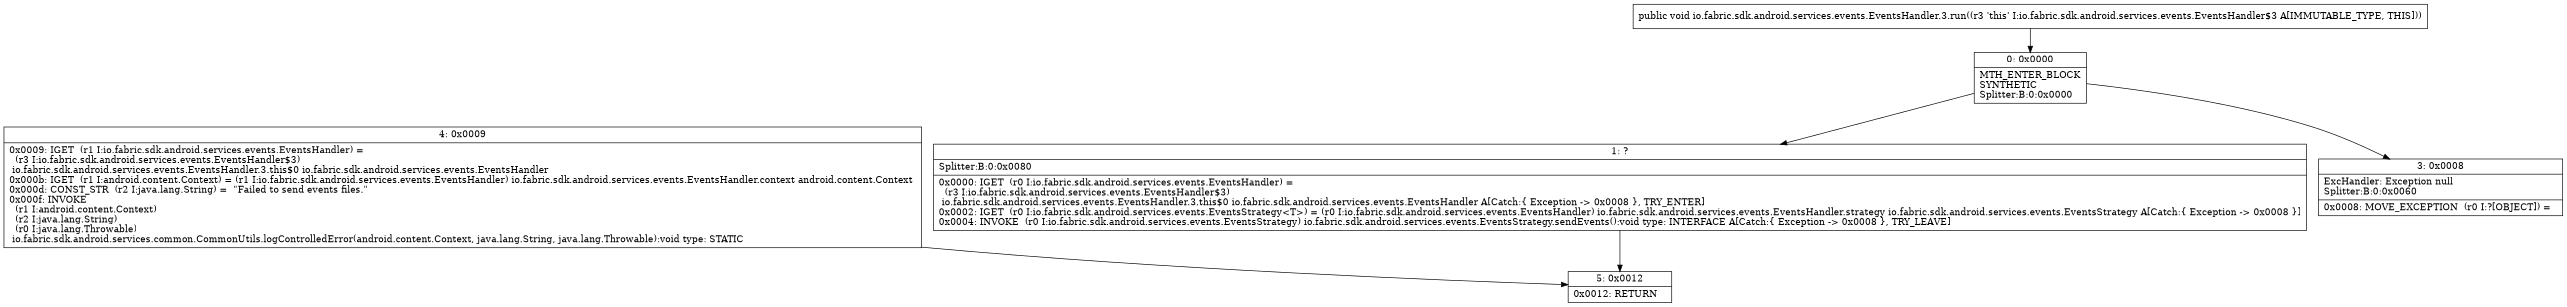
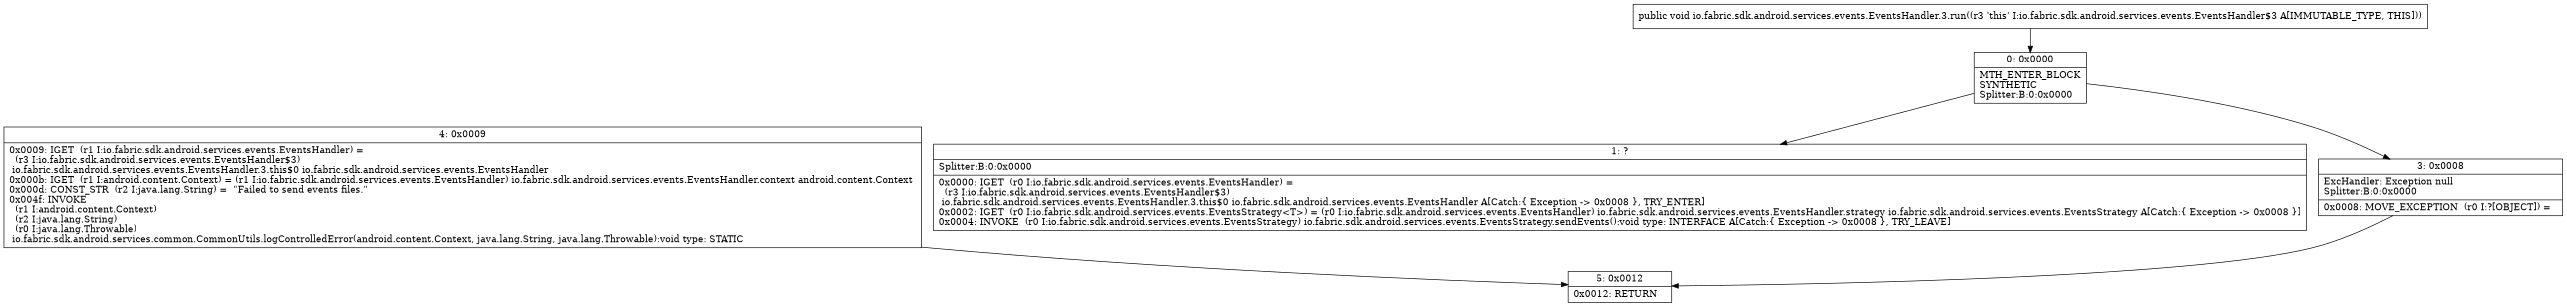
node "1: ?": text "Splitter:B:0:0x0080" -> "Splitter:B:0:0x0000"
node "3: 0x0008": text "Splitter:B:0:0x0060" -> "Splitter:B:0:0x0000"
node "4: 0x0009": text "0x000f: INVOKE" -> "0x004f: INVOKE"
edge "1: ?" -> "5: 0x0012": now "3: 0x0008" -> "5: 0x0012"
